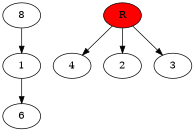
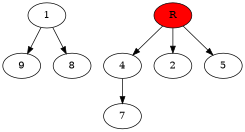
edge "8" -> "1": reversed
node "3": label "3" -> "5"
node "6": label "6" -> "9"
node "7": added
